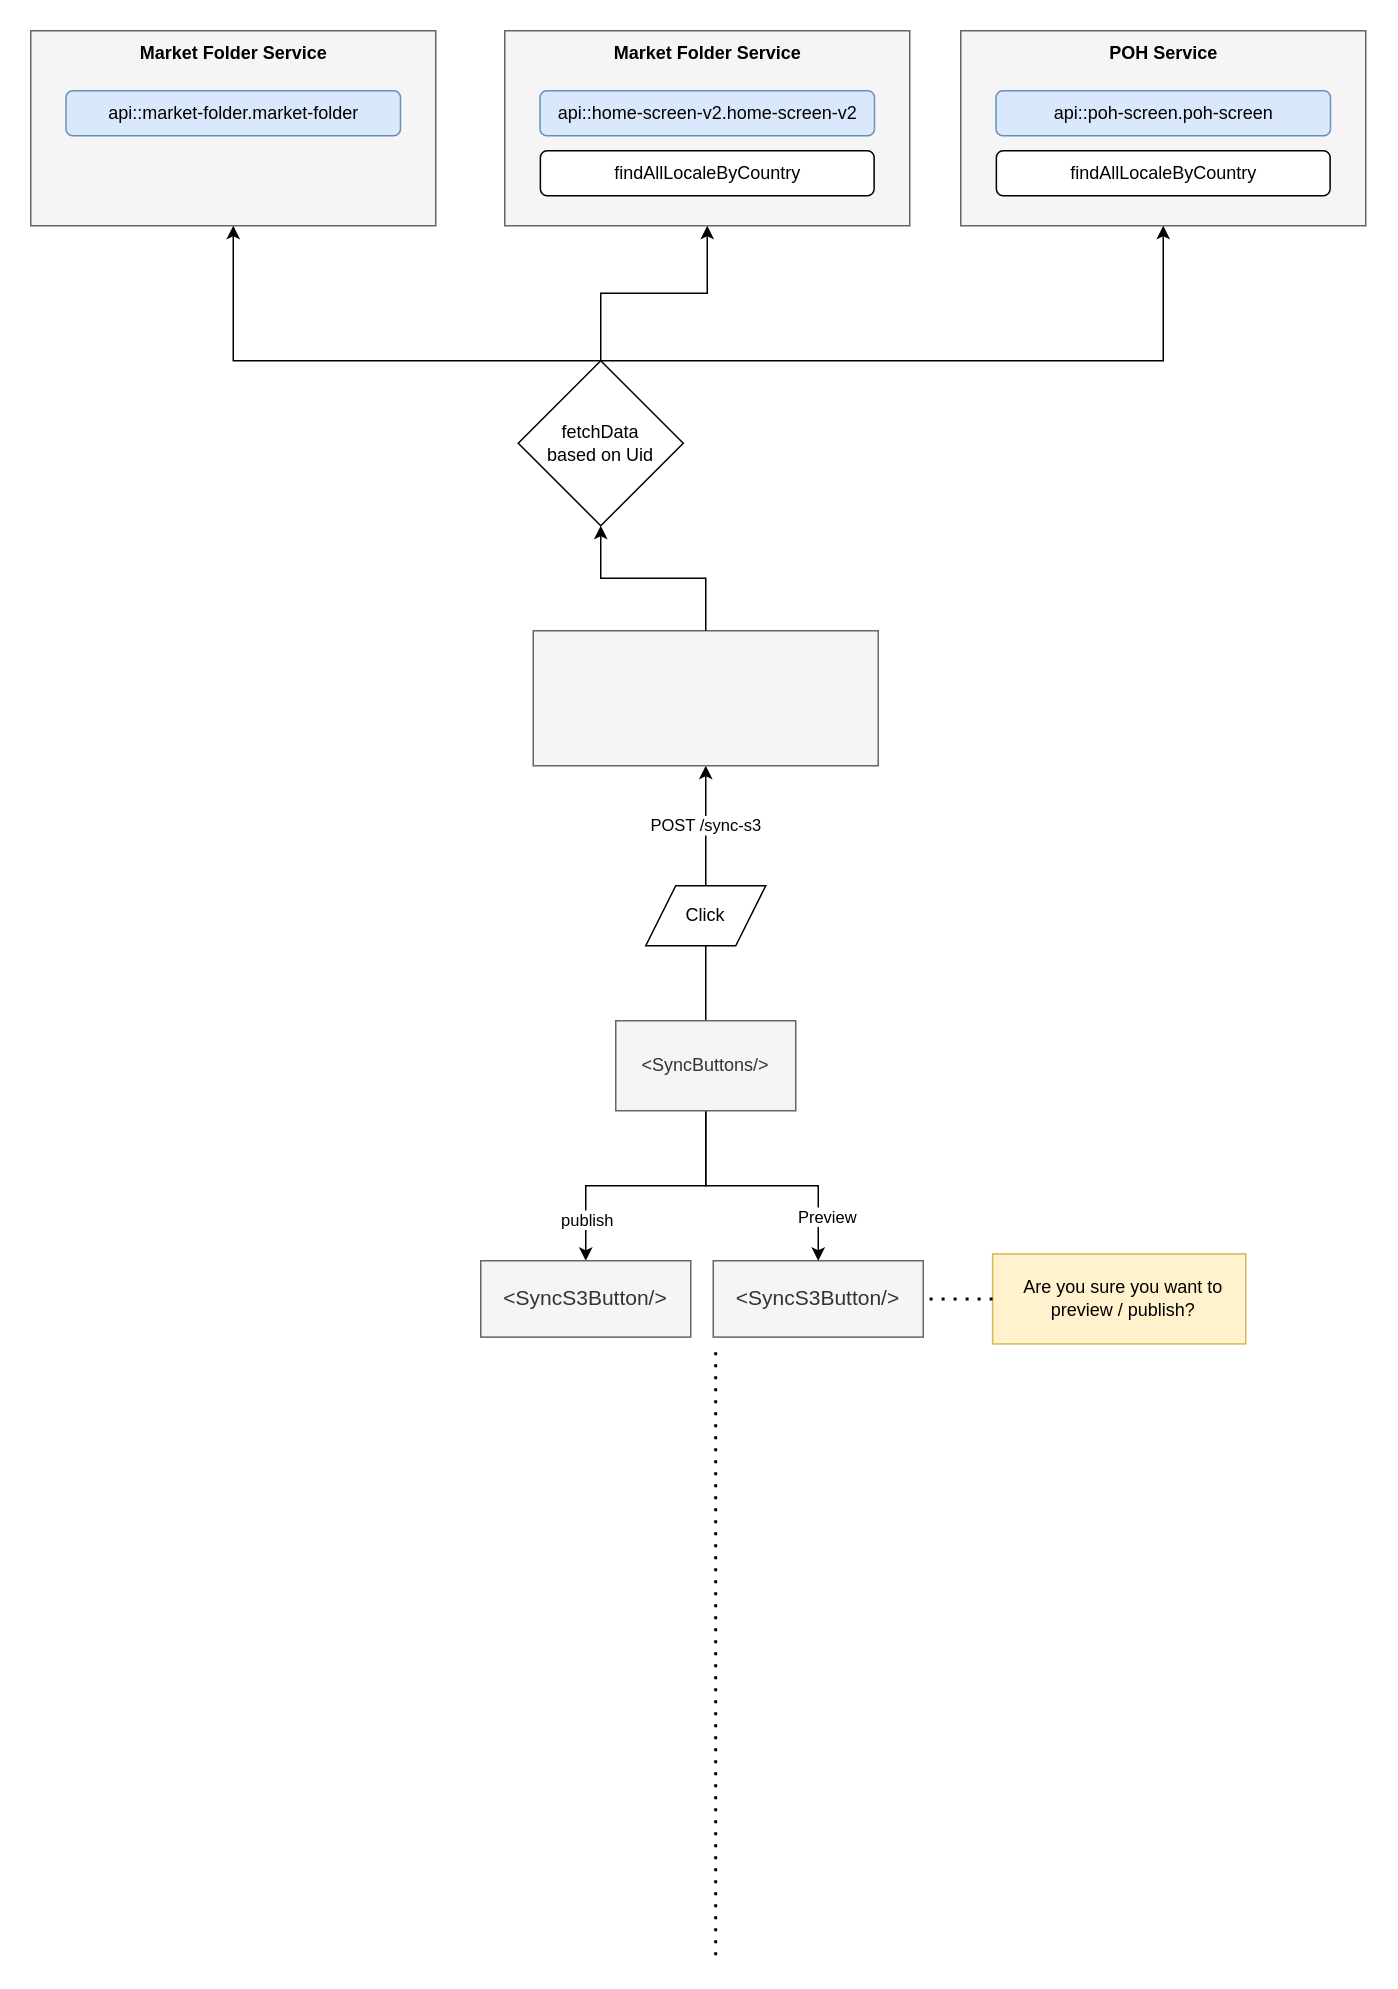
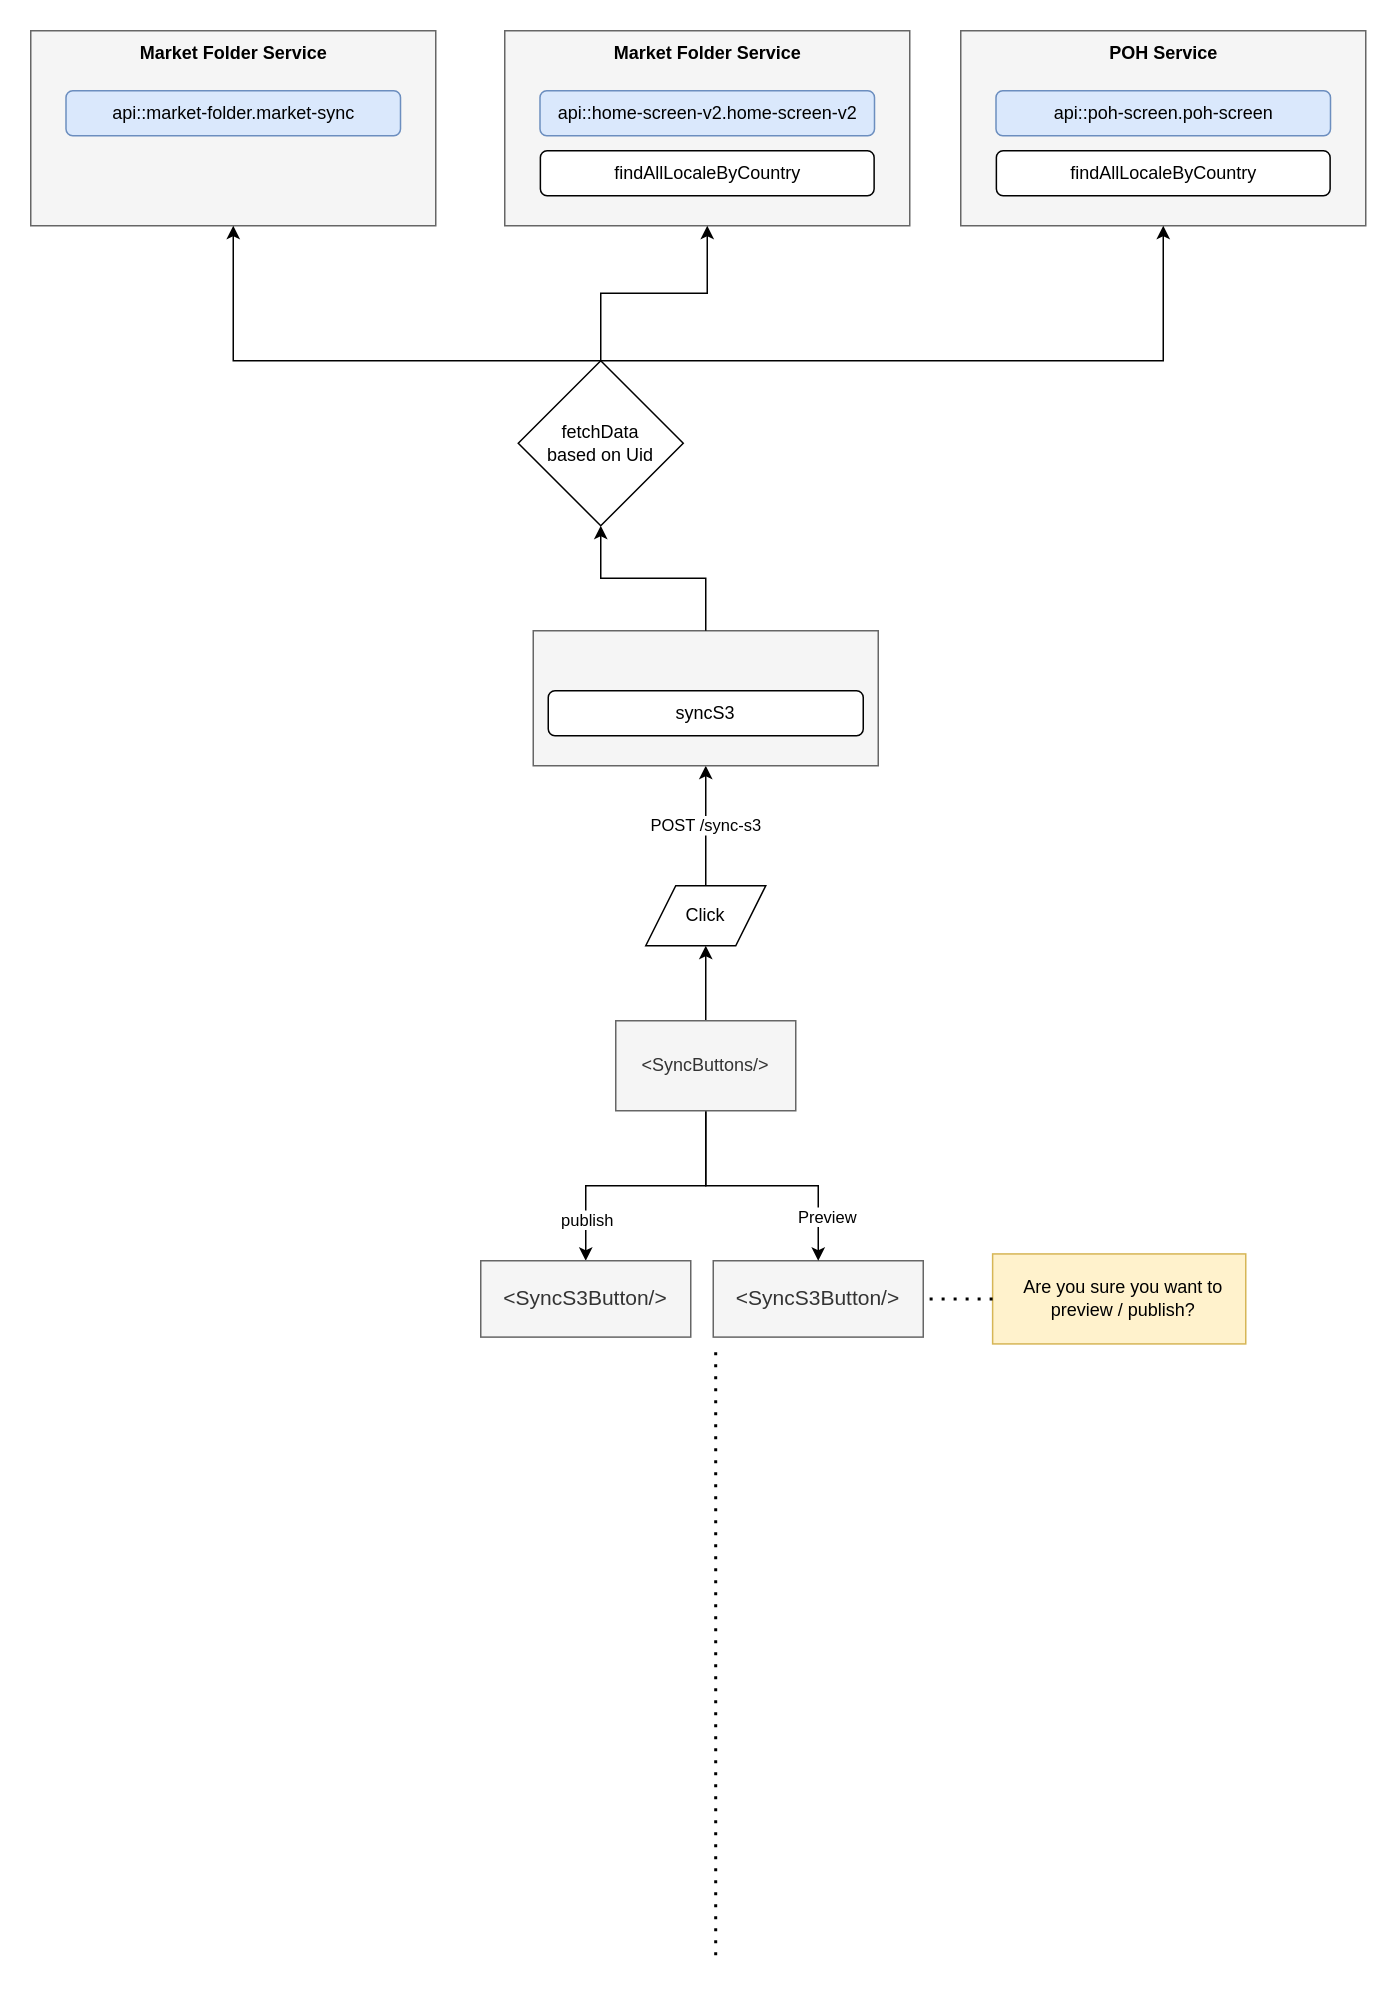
node "api::market-folder.market-folder": label "api::market-folder.market-folder" -> "api::market-folder.market-sync"
node "syncS3": added
edge "Click" -- "<SyncButtons/>": arrowhead none -> classic
